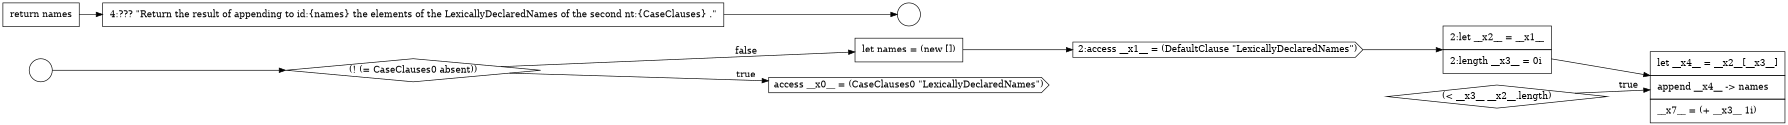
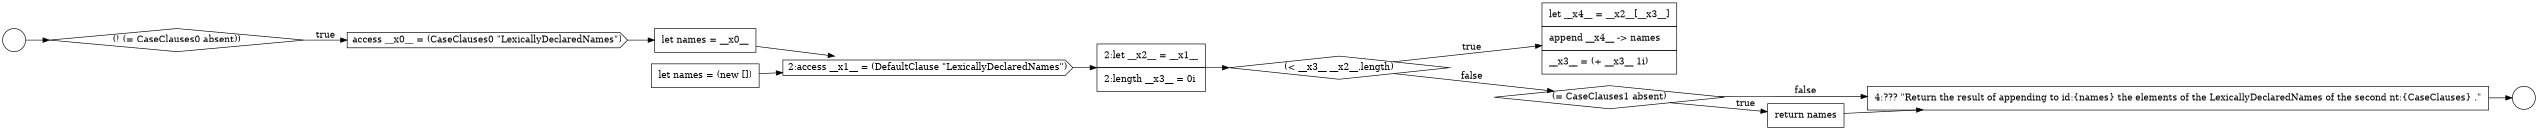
node "let names = __x0__": added
edge "(! (= CaseClauses0 absent))" -> "let names = (new [])": removed, label "false"
edge "2:let __x2__ = __x1__" -> "let __x4__ = __x2__[__x3__]": now "2:let __x2__ = __x1__" -> "(< __x3__ __x2__.length)"
node "(= CaseClauses1 absent)": added
node "let __x4__ = __x2__[__x3__]": text "__x7__ = (+ __x3__ 1i)" -> "__x3__ = (+ __x3__ 1i)"
